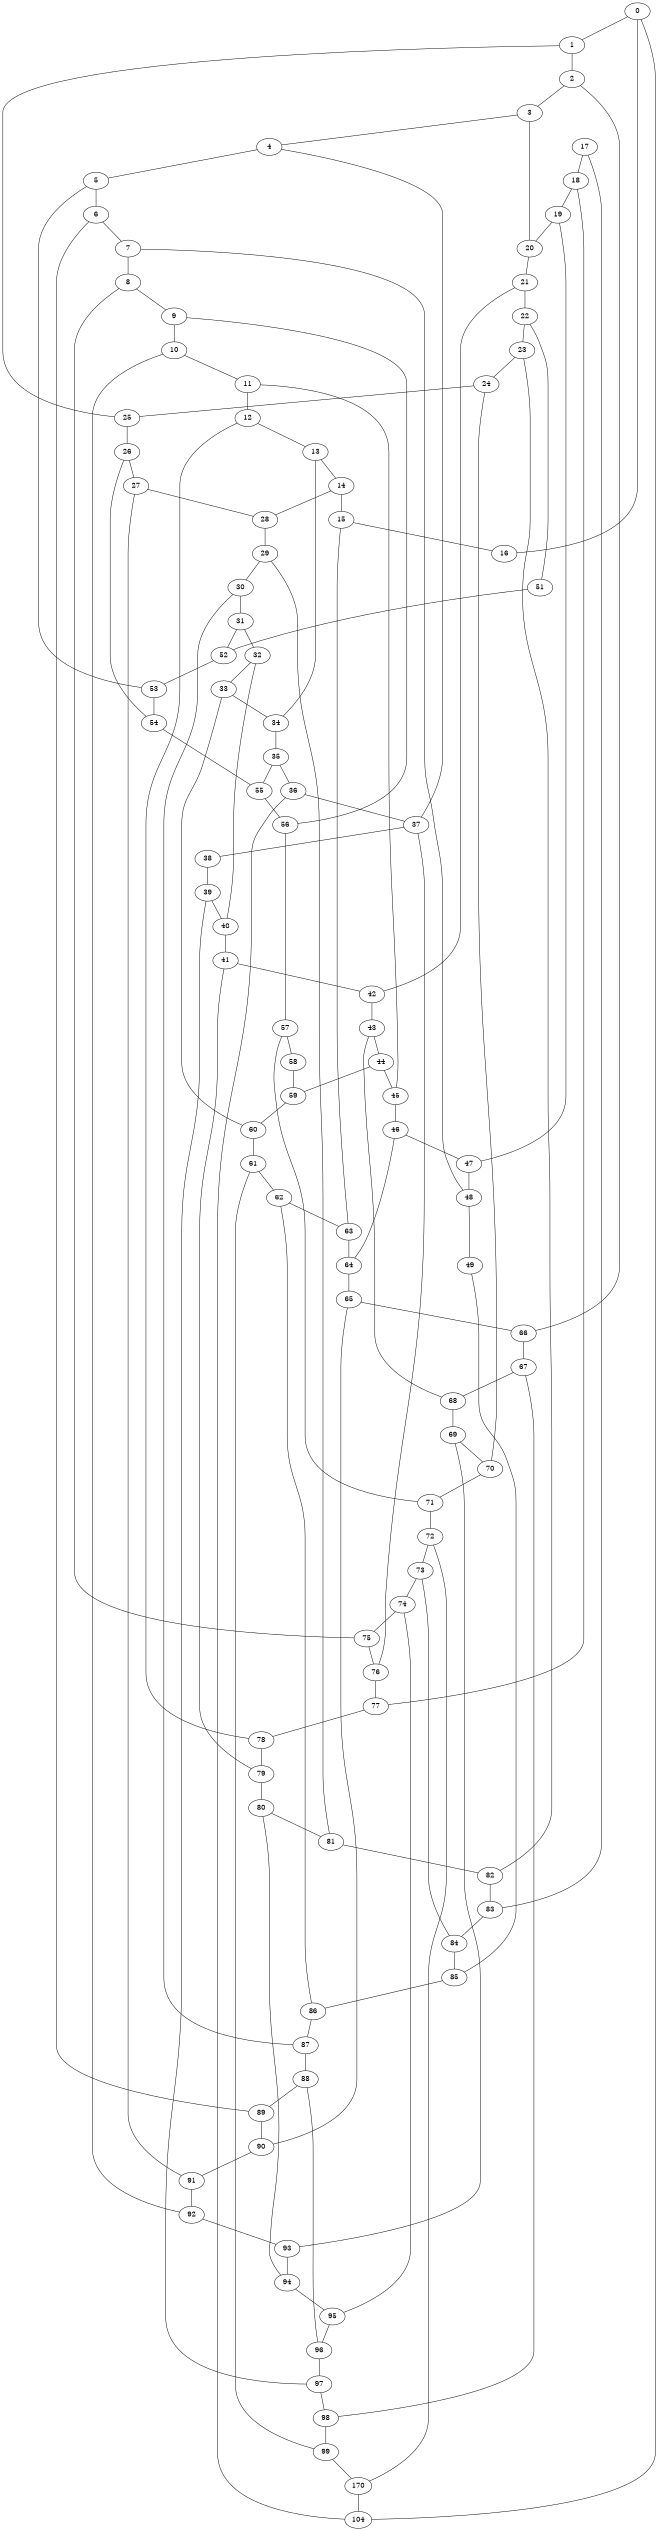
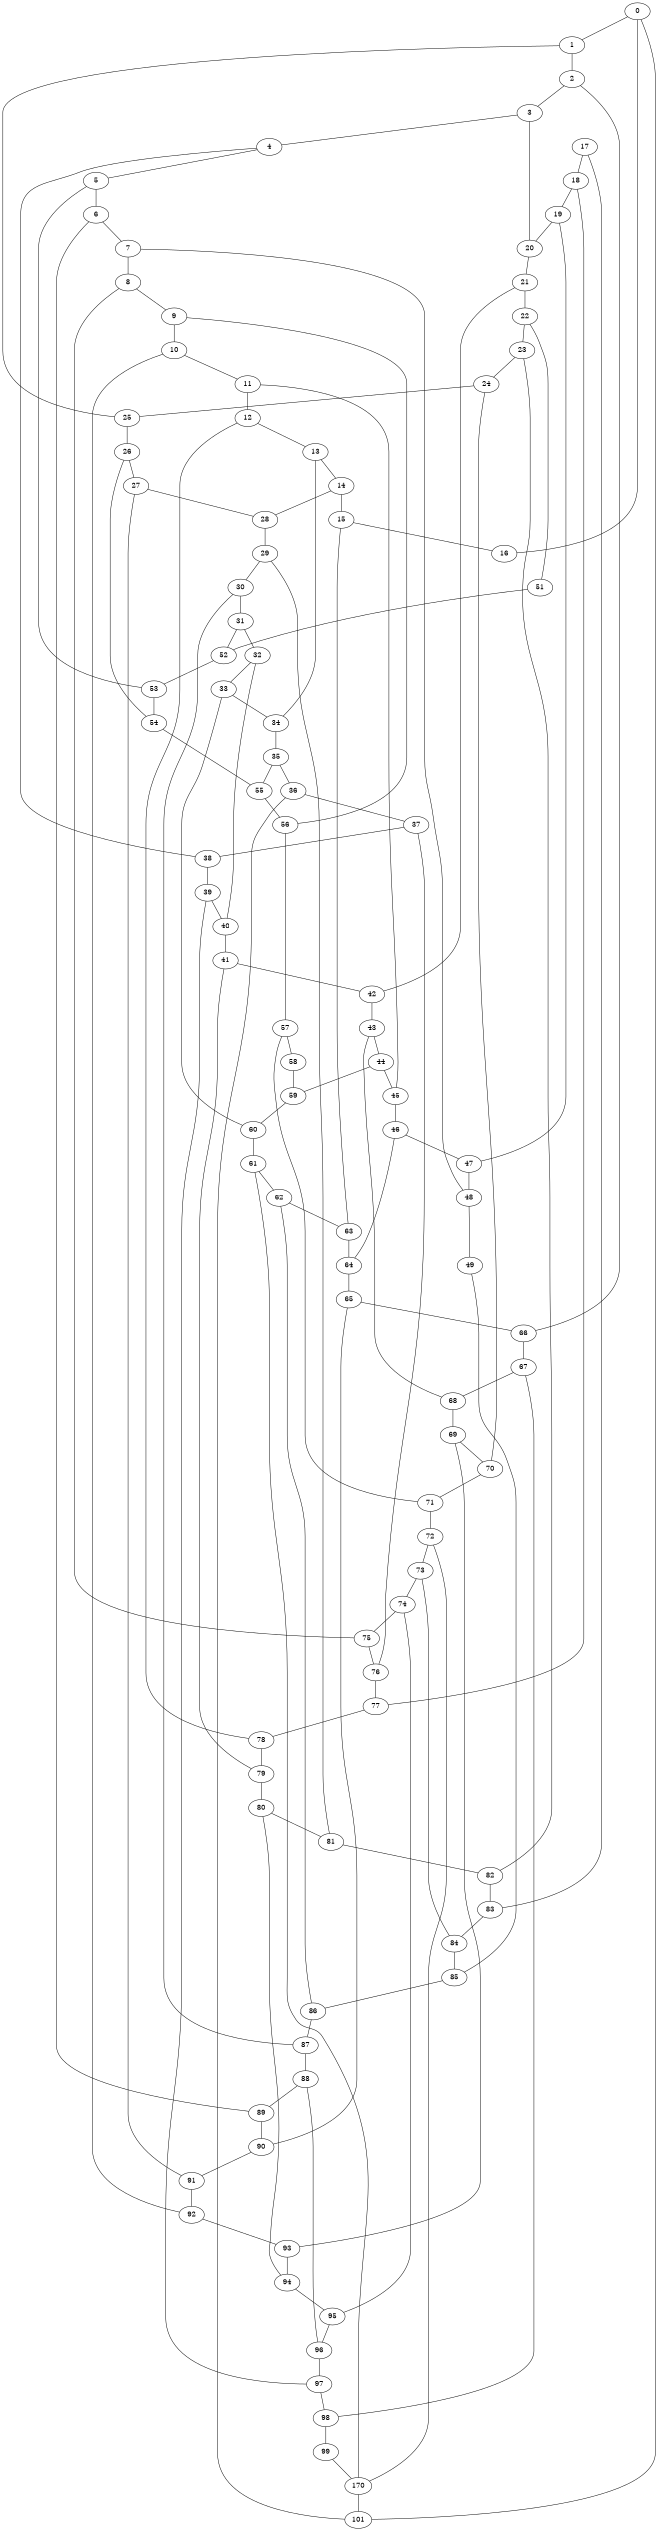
edge "4" -- "37": now "4" -- "38"
edge "61" -- "99": now "61" -- "170"
node "104": label "104" -> "101"
